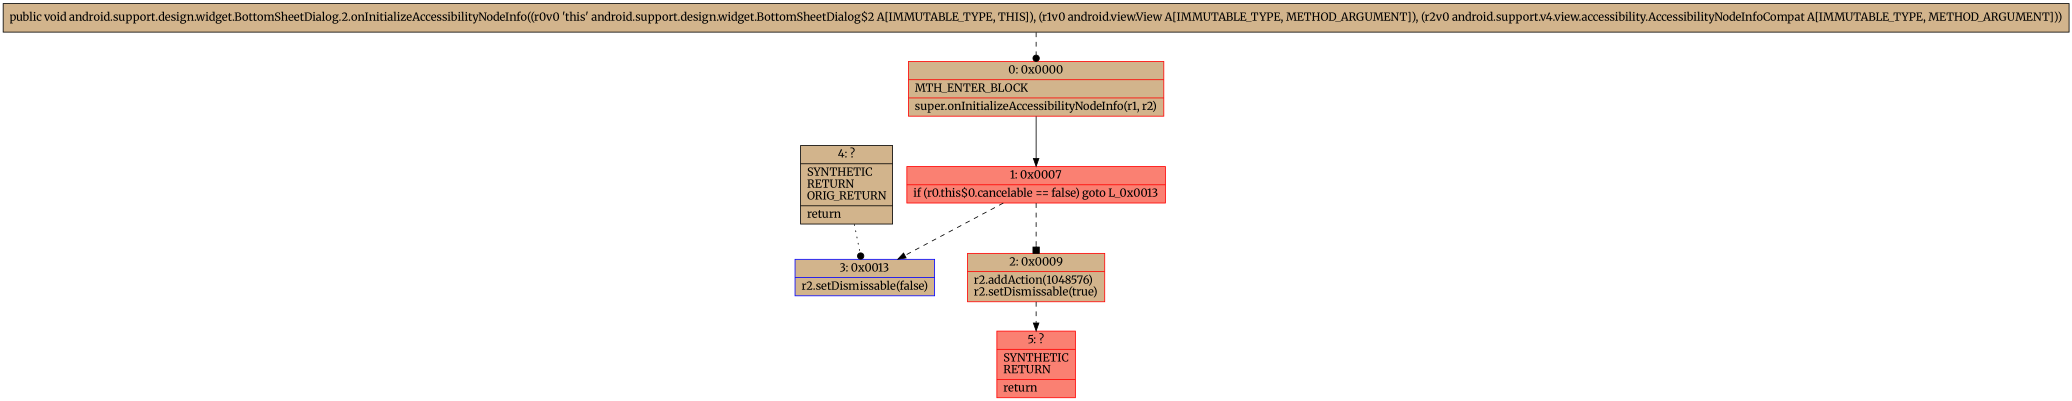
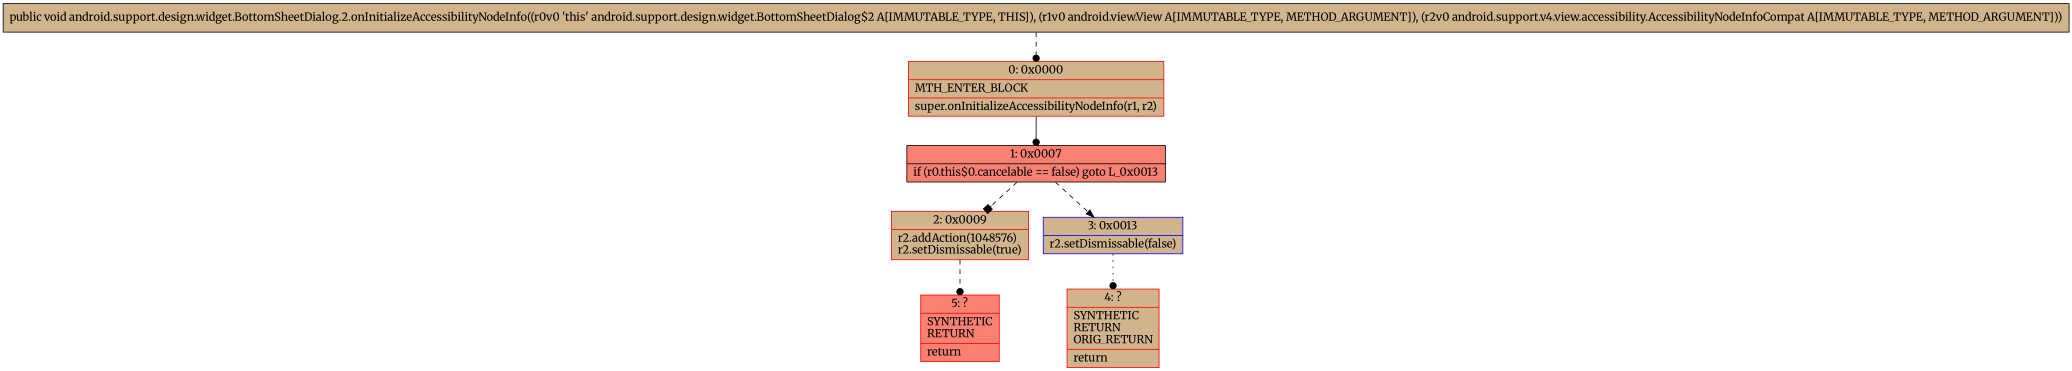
edge "0: 0x0000" -> "1: 0x0007": arrowhead normal -> dot
node "4: ?": color black -> red
node "1: 0x0007": color red -> black
edge "4: ?" -> "3: 0x0013": reversed
edge "2: 0x0009" -> "5: ?": arrowhead normal -> dot
